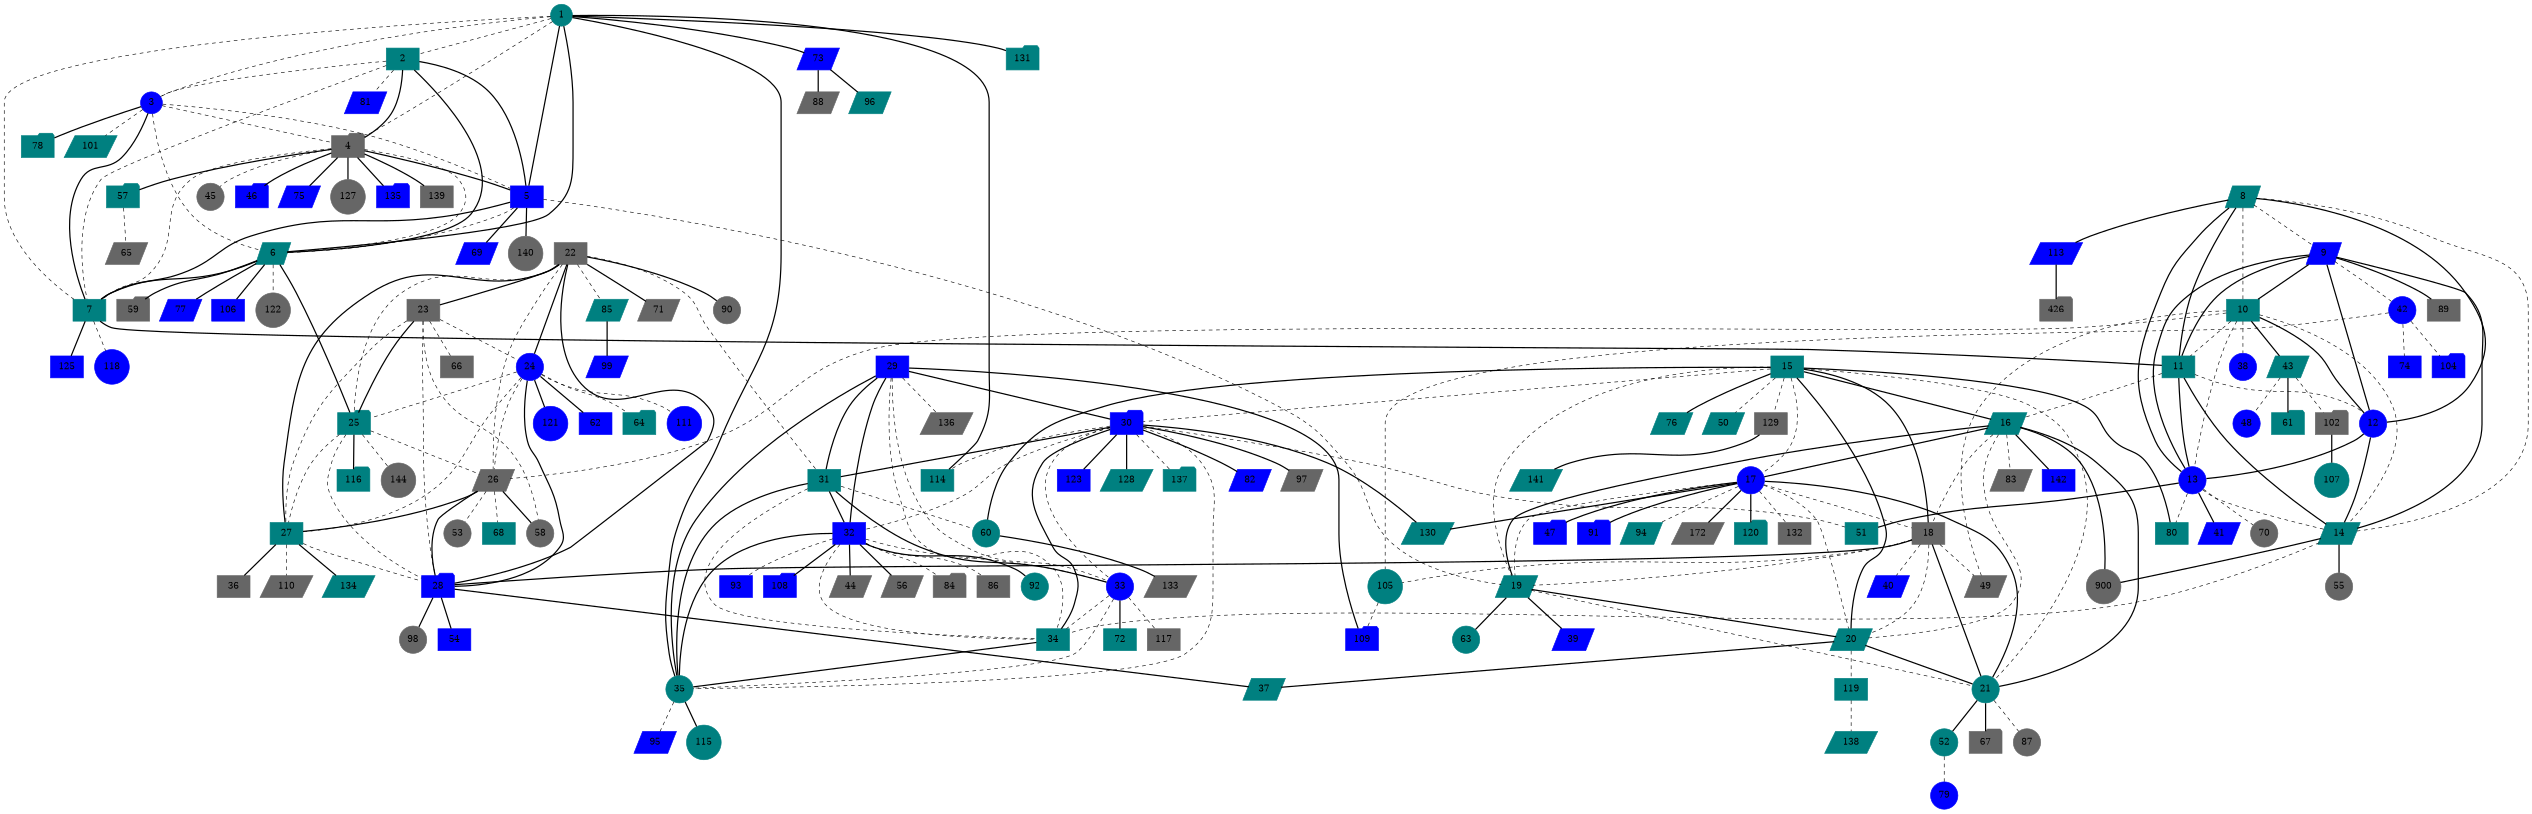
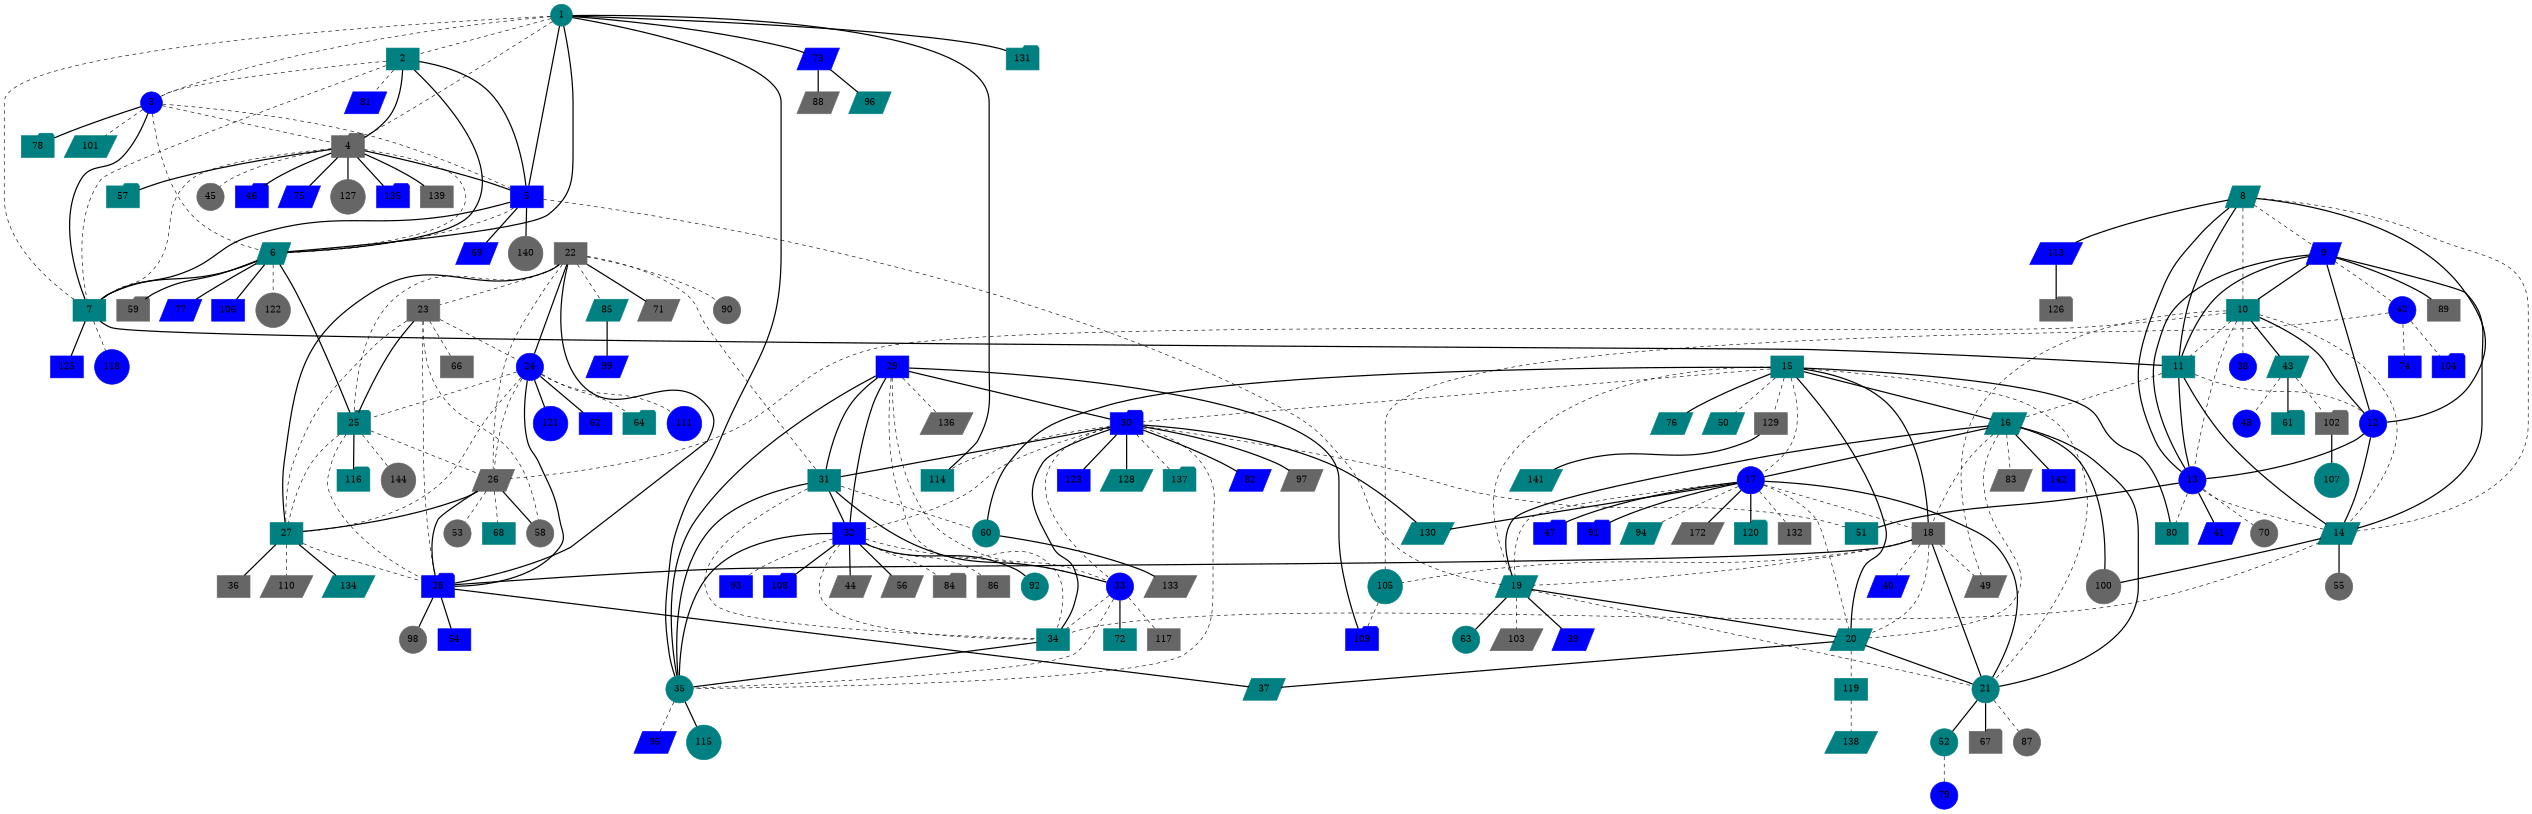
node "65": removed
edge "22" -- "90": style bold -> dashed
edge "22" -- "23": style bold -> dashed
node "426": label "426" -> "126"
node "900": label "900" -> "100"
node "103": added
